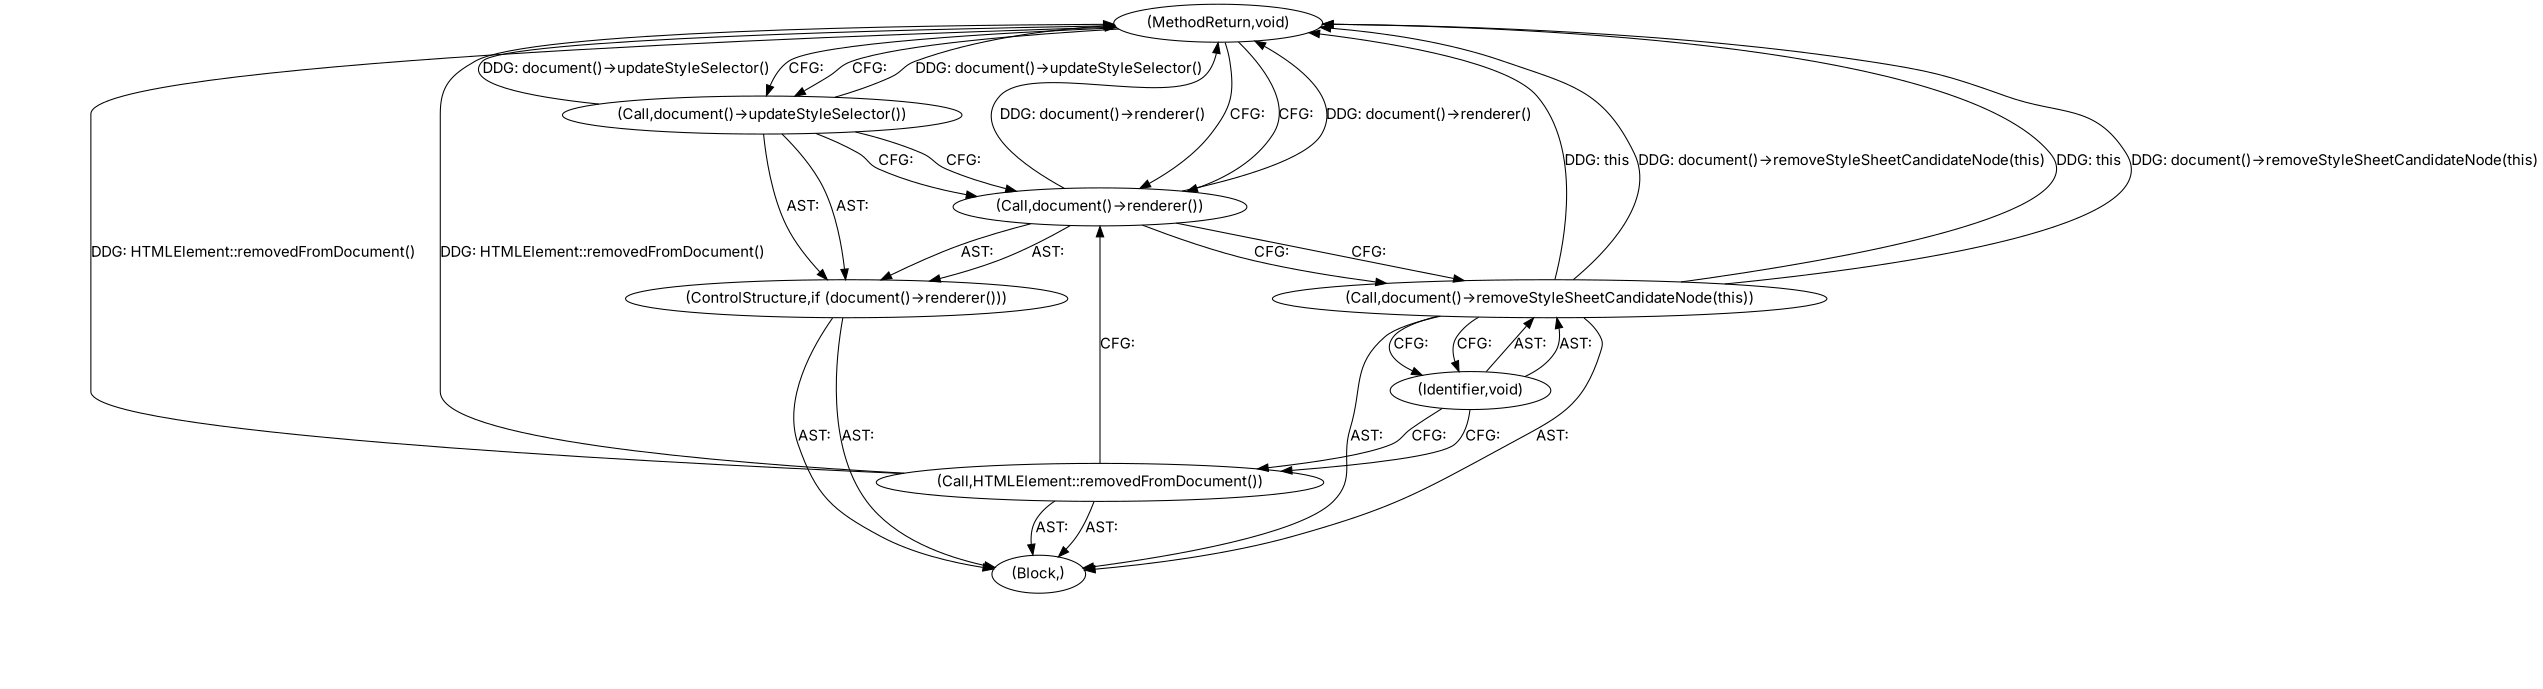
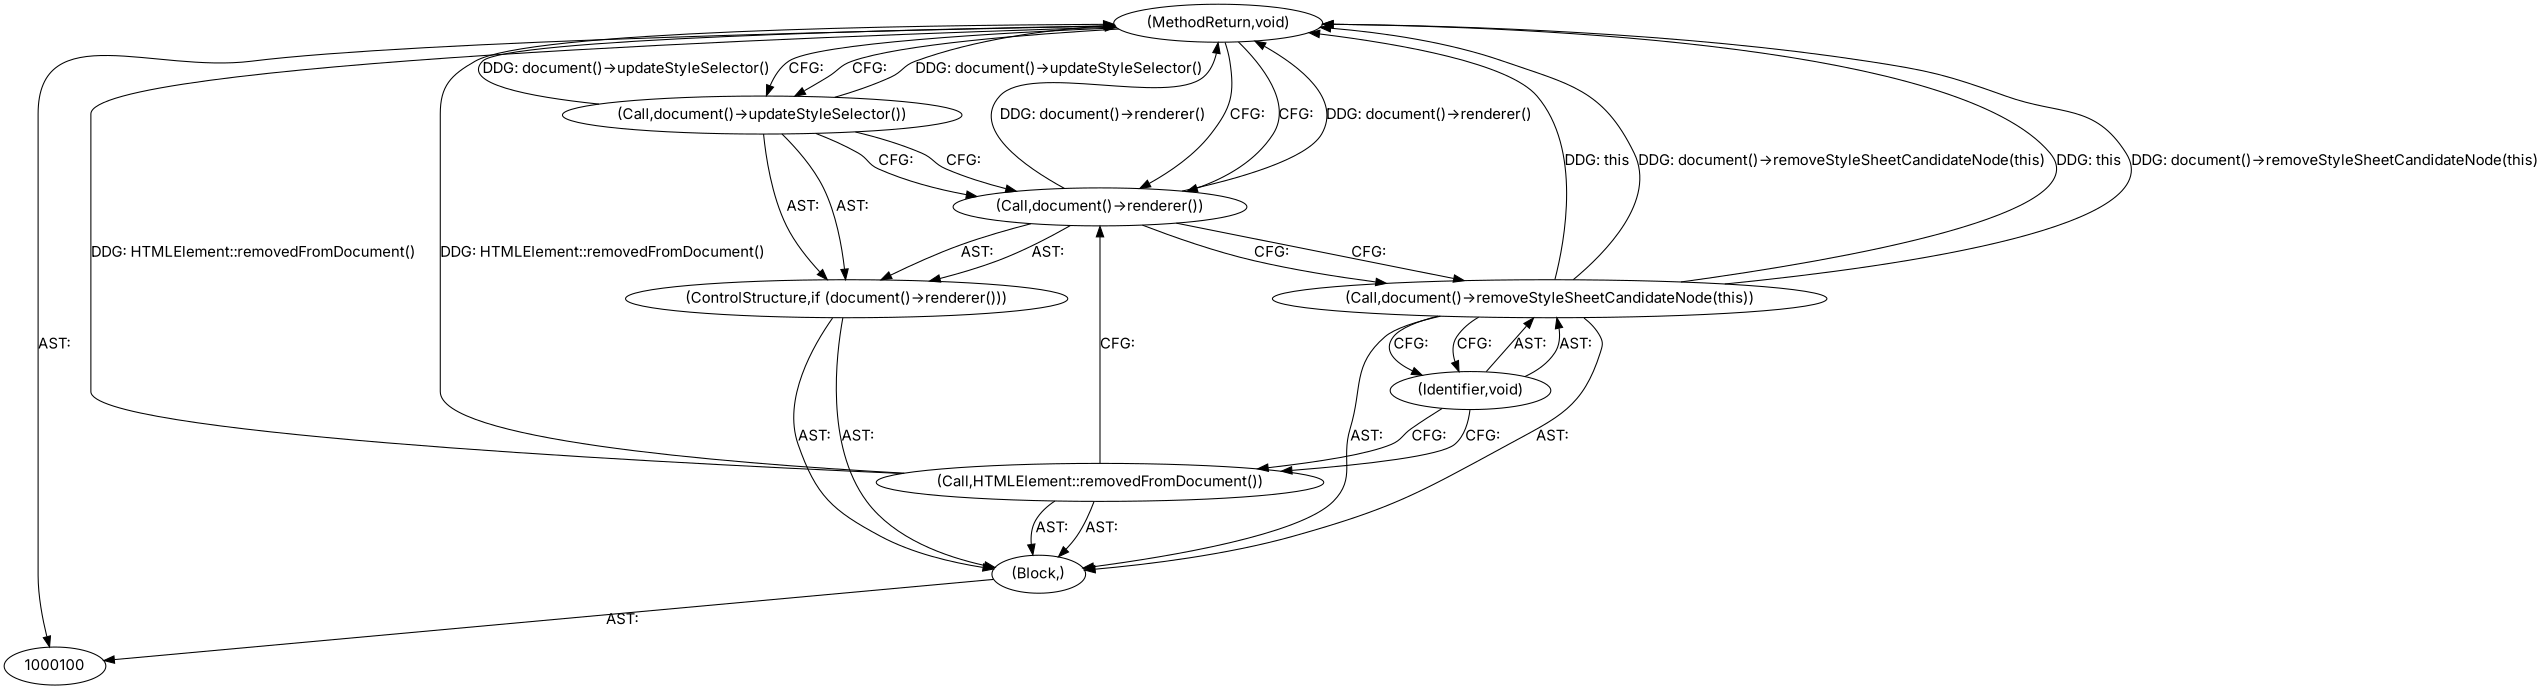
node "1000100": added
